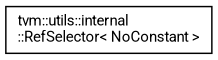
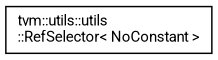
node "tvm::utils::internal ::RefSelector< NoConstant >": label "tvm::utils::internal ::RefSelector< NoConstant >" -> "tvm::utils::utils ::RefSelector< NoConstant >"
